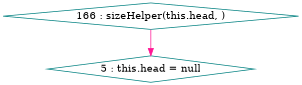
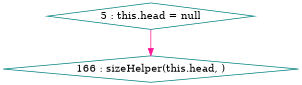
edge "166 : sizeHelper(this.head, )" -> "5 : this.head = null": reversed
